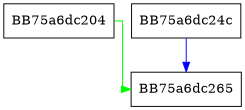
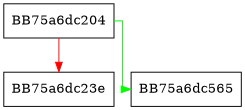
node "BB75a6dc24c": removed
node "BB75a6dc23e": added
node "BB75a6dc265": label "BB75a6dc265" -> "BB75a6dc565"
